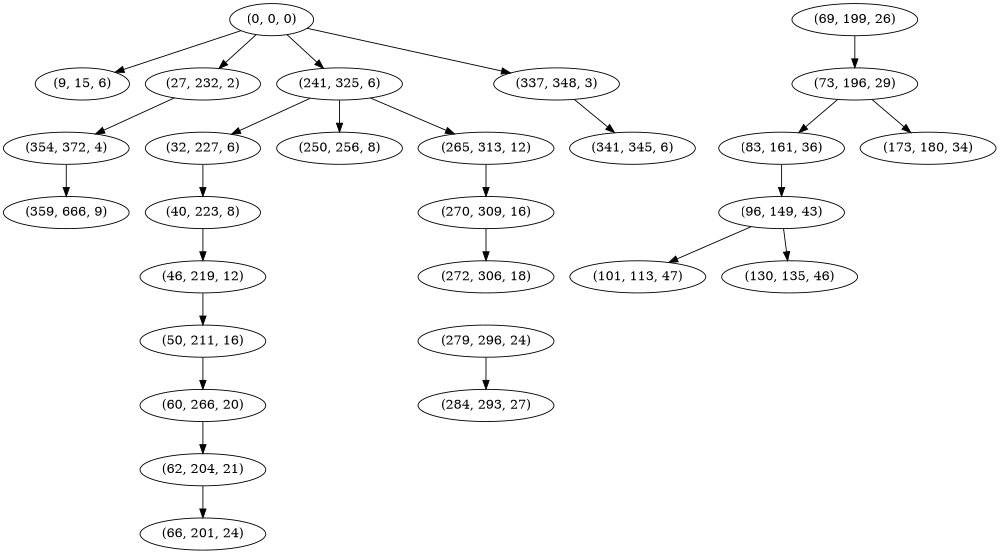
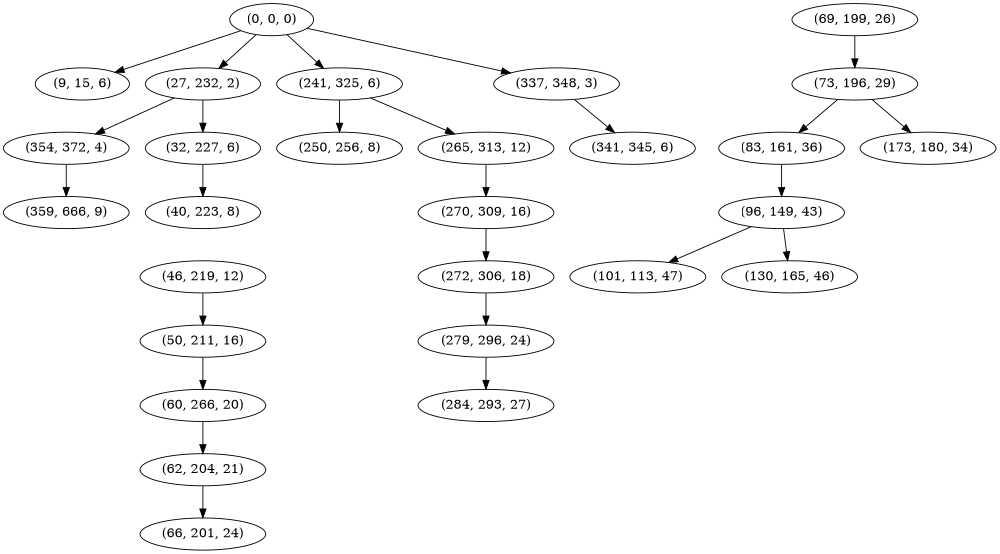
edge "(241, 325, 6)" -> "(32, 227, 6)": now "(27, 232, 2)" -> "(32, 227, 6)"
edge "(40, 223, 8)" -> "(46, 219, 12)": removed
node "(130, 135, 46)": label "(130, 135, 46)" -> "(130, 165, 46)"
edge "(272, 306, 18)" -> "(279, 296, 24)": added
